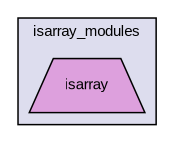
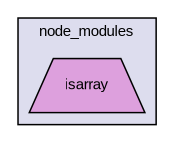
cluster "isarray_modules": label "isarray_modules" -> "node_modules"
